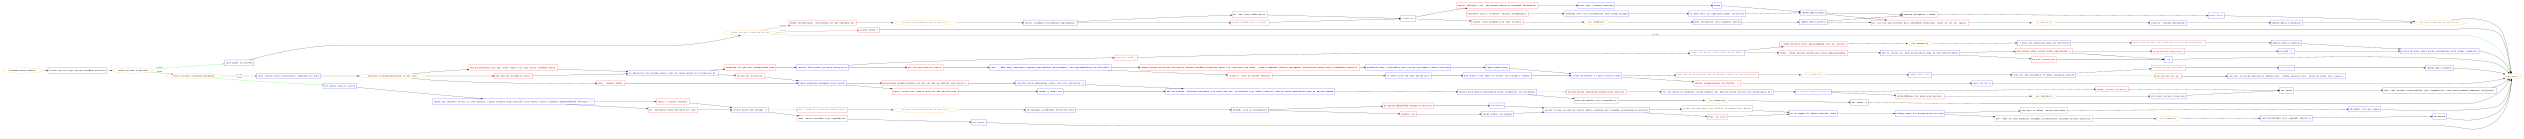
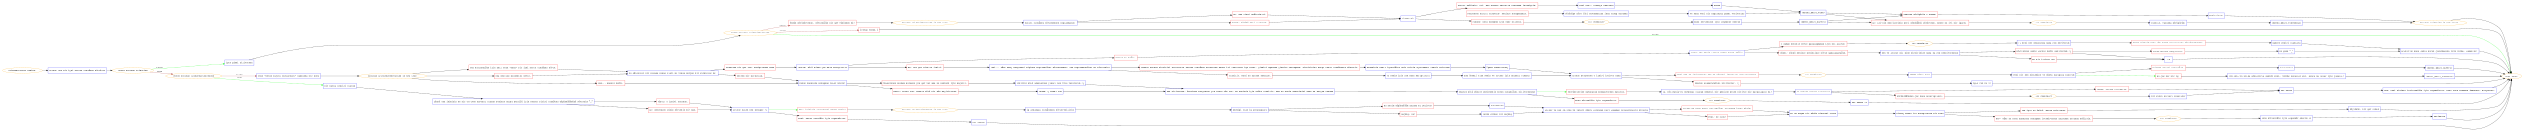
node "<RETRO_EMOJI_PUMPEDUP>": added
